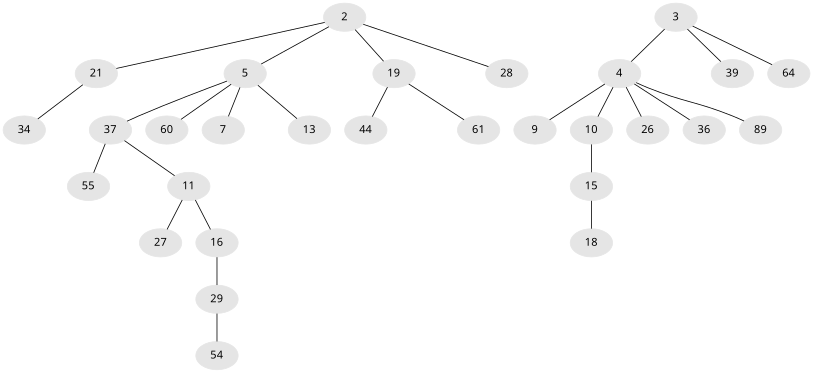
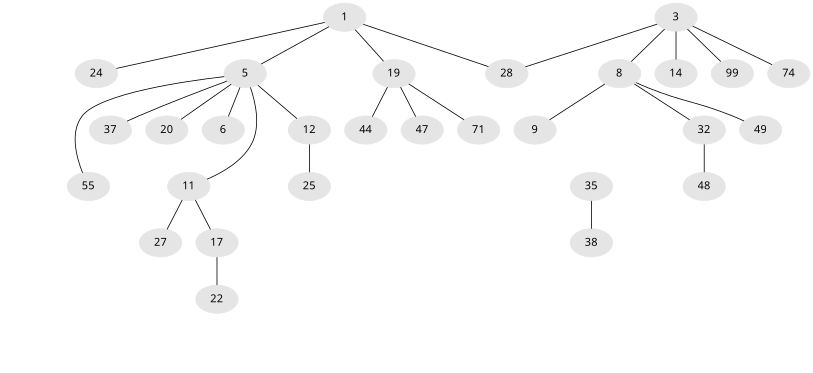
node "2": label "2" -> "1"
edge "3" -- "28": added
node "21": label "21" -> "24"
node "4": label "4" -> "8"
node "14": added
node "39": label "39" -> "99"
node "64": label "64" -> "74"
node "34": removed
node "60": label "60" -> "20"
node "7": label "7" -> "6"
node "13": label "13" -> "12"
node "47": added
node "61": label "61" -> "71"
node "10": removed
node "26": removed
node "36": label "36" -> "32"
node "89": label "89" -> "49"
edge "37" -- "55": now "5" -- "55"
edge "37" -- "11": now "5" -- "11"
node "25": added
node "15": label "15" -> "35"
node "48": added
node "16": label "16" -> "17"
node "18": label "18" -> "38"
node "29": label "29" -> "22"
node "54": removed
